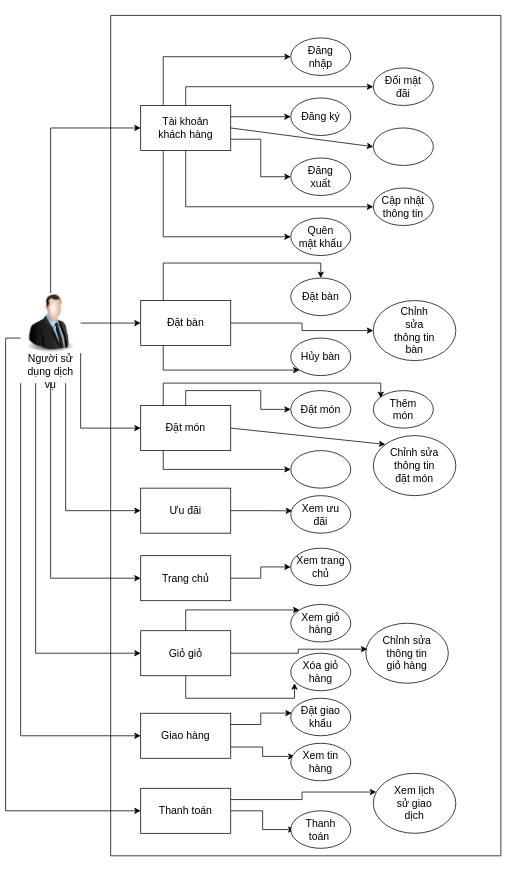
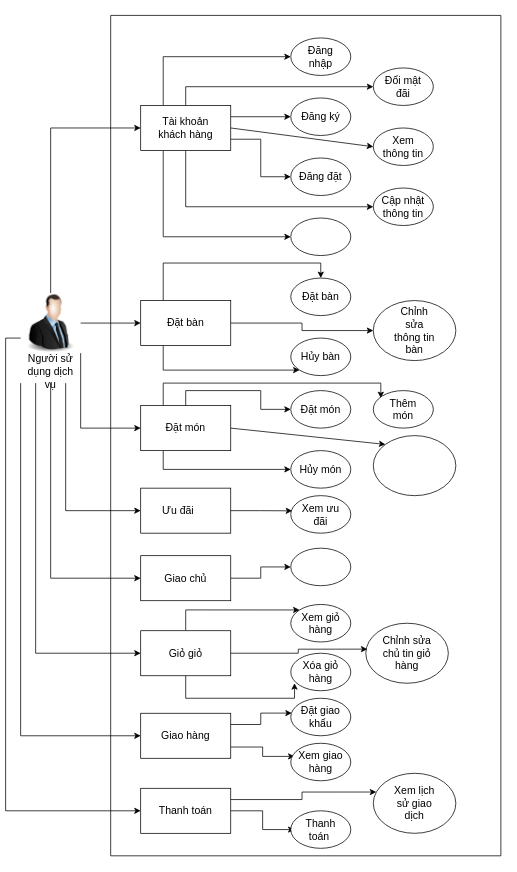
node "Xem thông tin": added
node "Đăng xuất": label "Đăng xuất" -> "Đăng đặt"
node "Quên mật khẩu": removed
node "Chỉnh sửa thông tin đặt món": removed
node "Hủy món": added
node "Ưu đãi": moved (186, 510) -> (178, 510)
node "Xem trang chủ": removed
node "Trang chủ": label "Trang chủ" -> "Giao chủ"
node "Chỉnh sửa thông tin giỏ hàng": label "Chỉnh sửa thông tin giỏ hàng" -> "Chỉnh sửa chủ tin giỏ hàng"
node "Xem tin hàng": label "Xem tin hàng" -> "Xem giao hàng"
